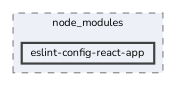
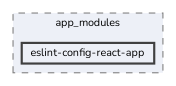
cluster "node_modules": label "node_modules" -> "app_modules"
